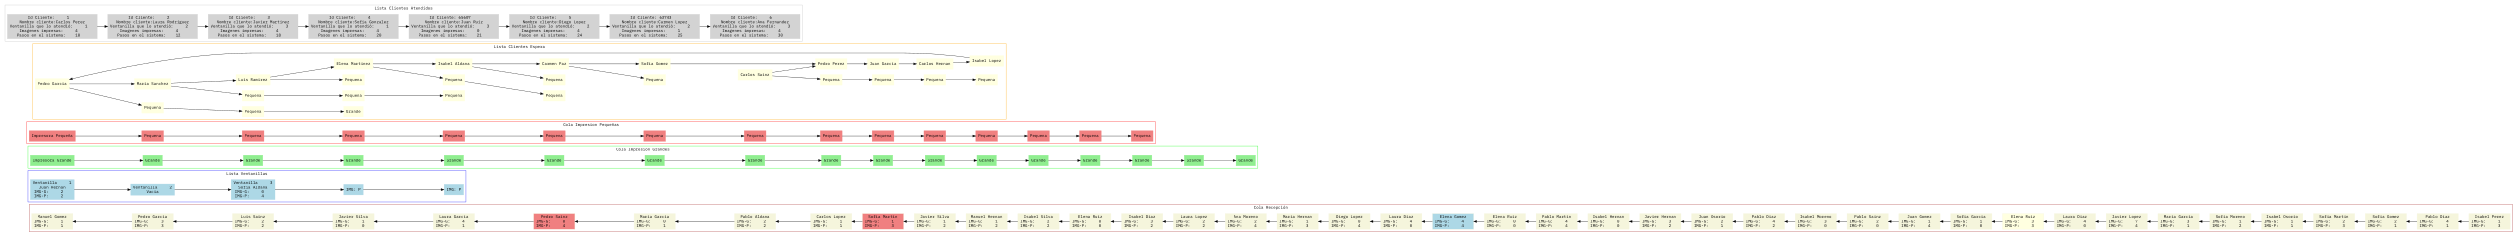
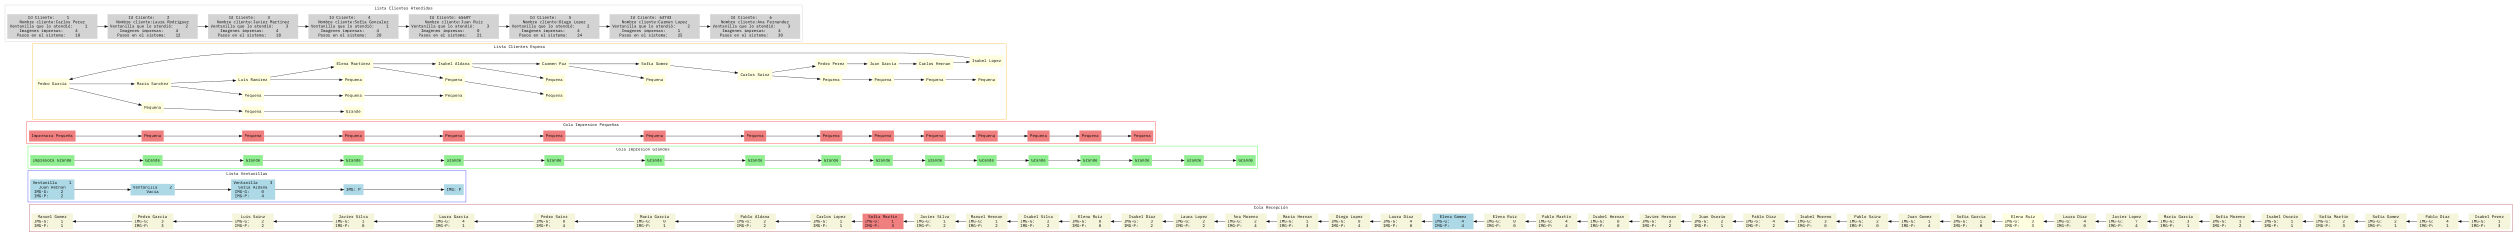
edge "Sofia Gomez" -> "Pedro Perez": now "Sofia Gomez" -> "Carlos Sainz"
node "Pedro Sainz IMG-G:     0 IMG-P:     4": fillcolor lightcoral -> beige
